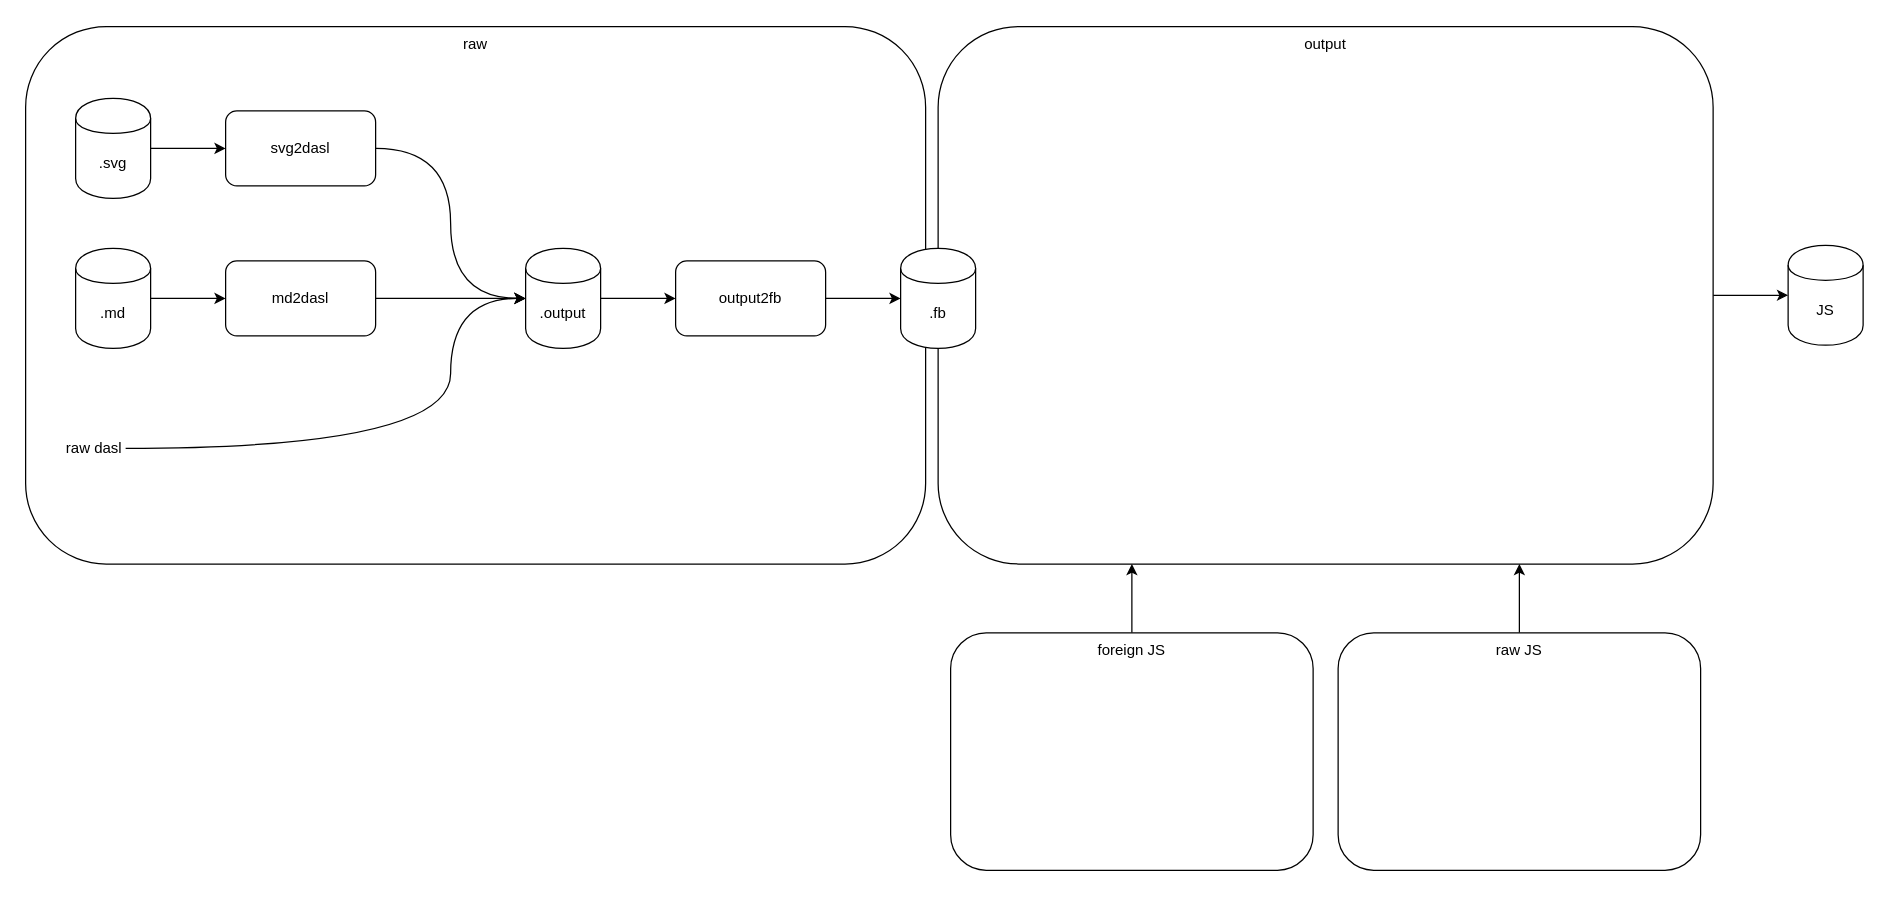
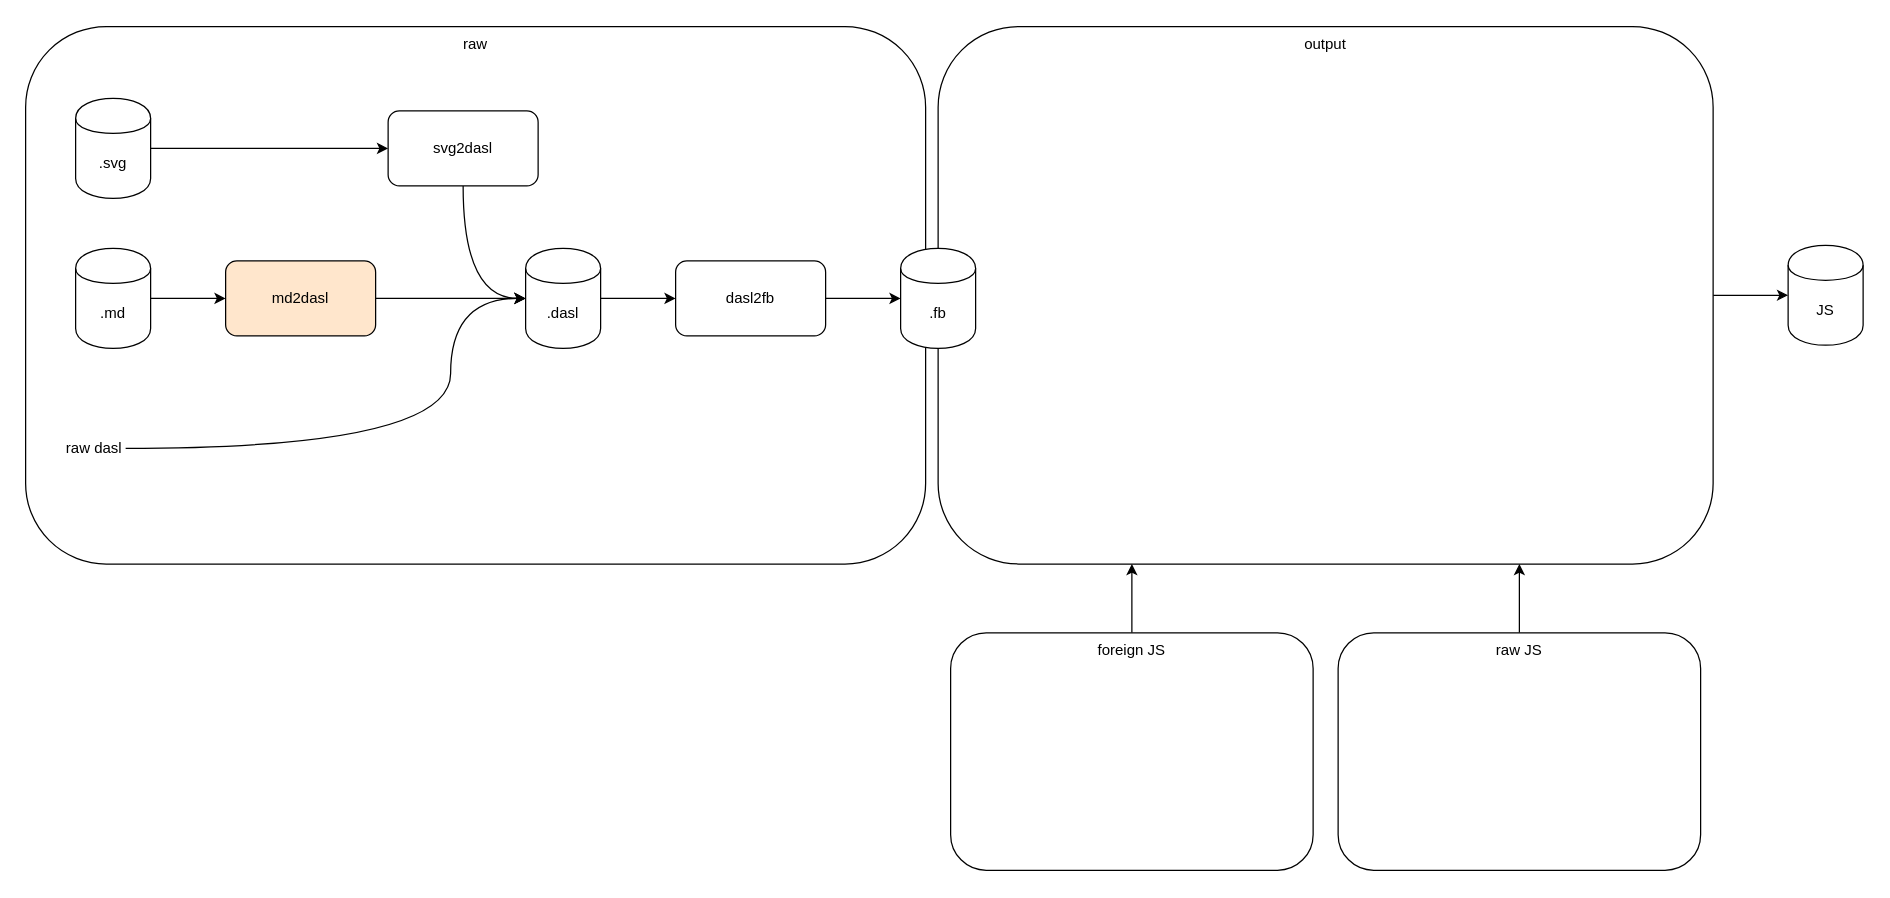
node "svg2dasl": moved (301, 148) -> (463, 148)
node "md2dasl": fillcolor #ffffff -> #ffe6cc
node "output2fb": label "output2fb" -> "dasl2fb"
node ".output": label ".output" -> ".dasl"
